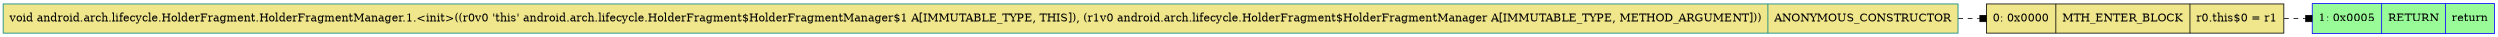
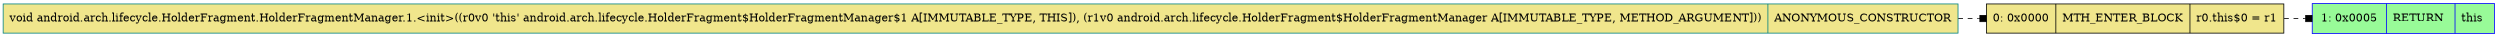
node "1: 0x0005": text "return" -> "this"
